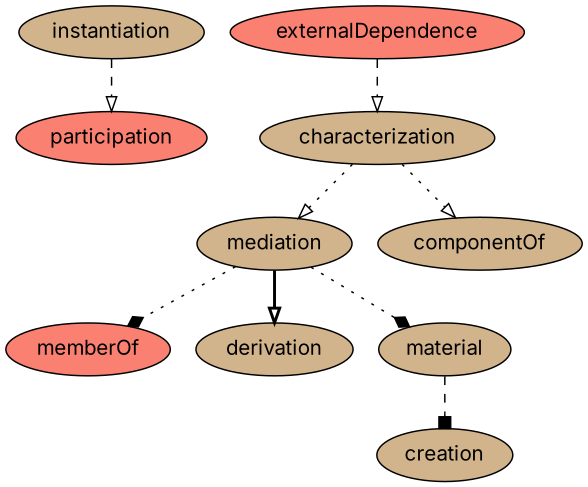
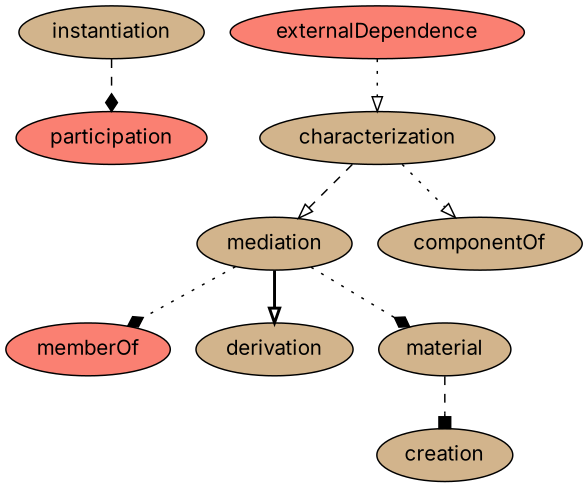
edge "instantiation" -> "participation": arrowhead onormal -> diamond
edge "externalDependence" -> "characterization": style dashed -> dotted
edge "characterization" -> "mediation": style dotted -> dashed
